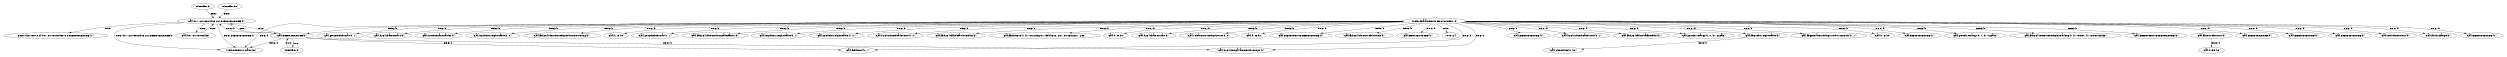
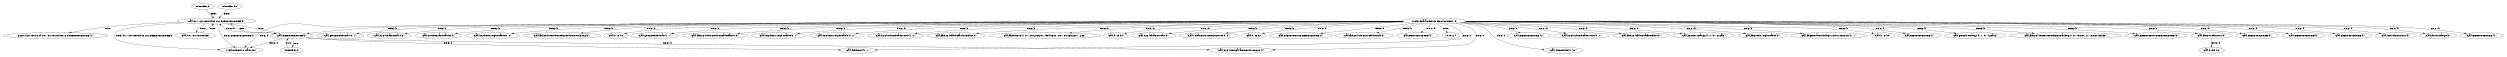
edge "(MethodParameterIn,H264Context *h)" -> "(Call,ff_set_ref_count(h))": added, label "DDG: h"
edge "(Call,ff_pred_weight_table(h))" -> "(Call,clone_slice(h, h0))": now "(MethodParameterIn,H264Context *h)" -> "(Call,clone_slice(h, h0))"
